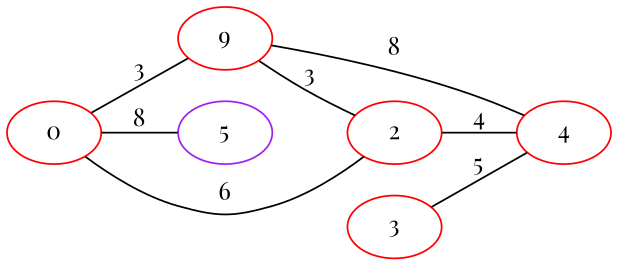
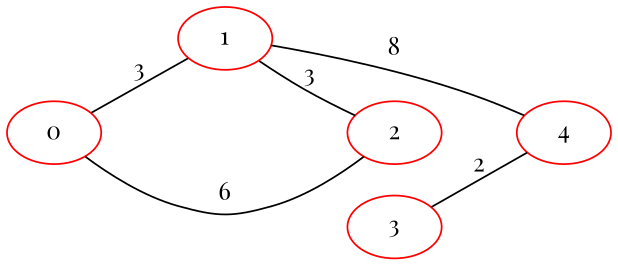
node "9": label "9" -> "1"
node "5": removed
edge "2" -- "4": removed, label "4"
edge "4" -- "3": label "5" -> "2"
